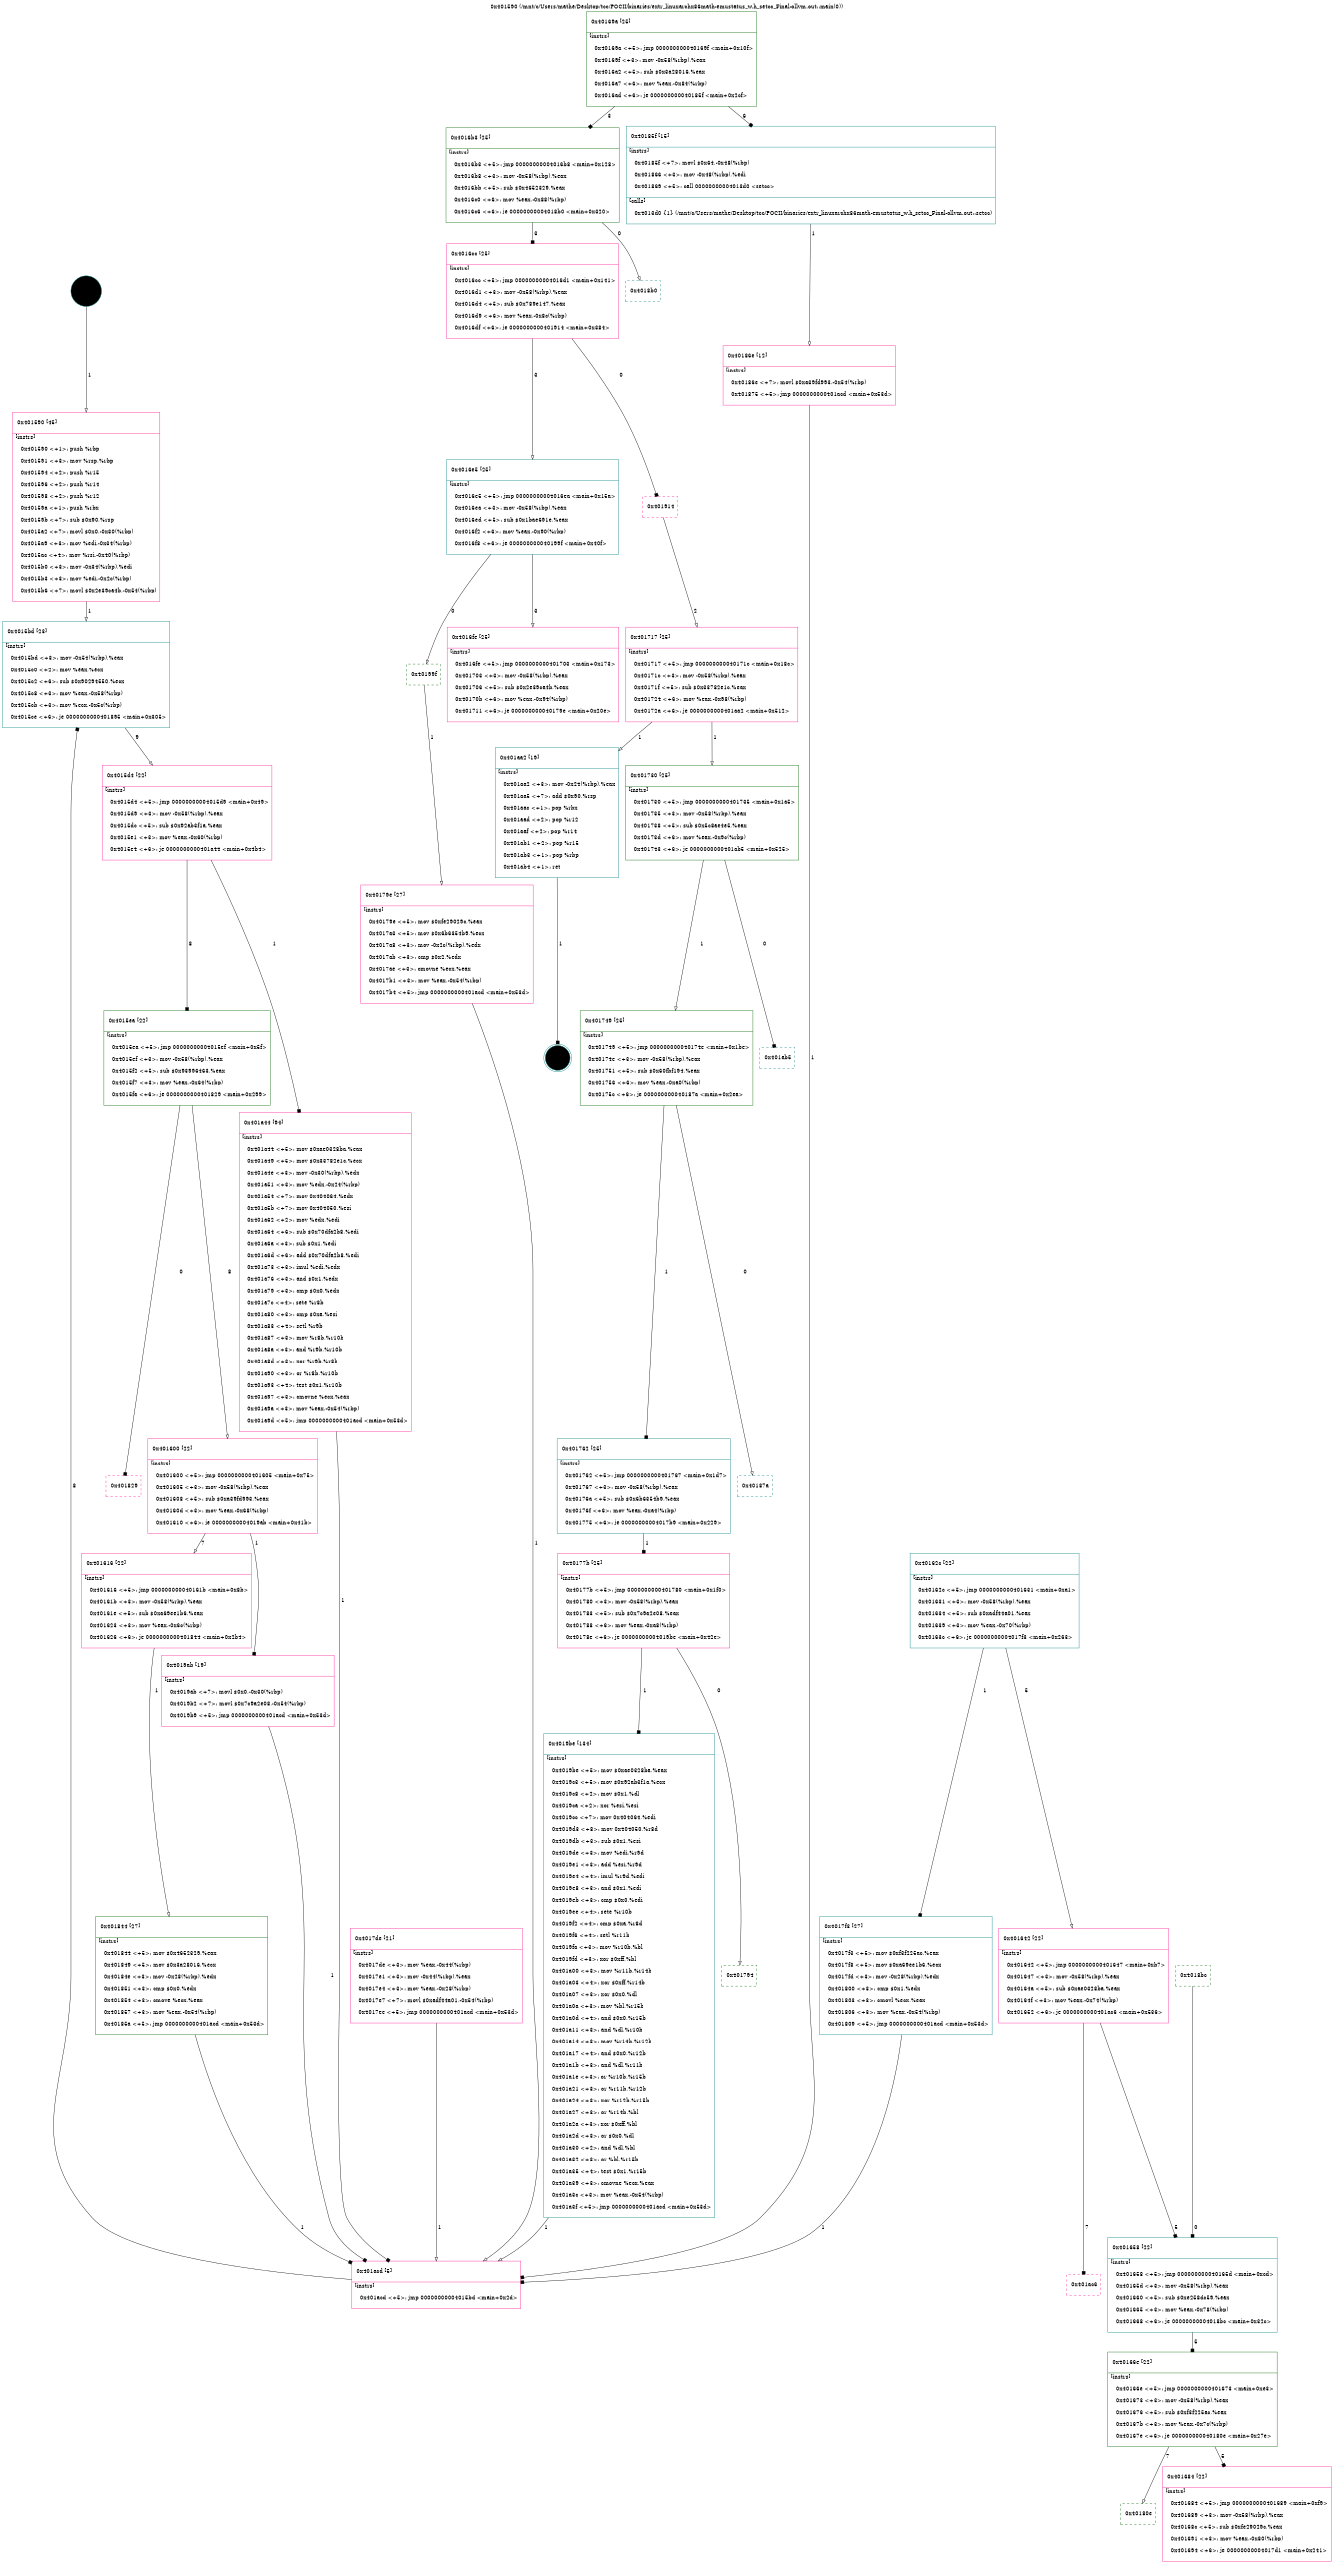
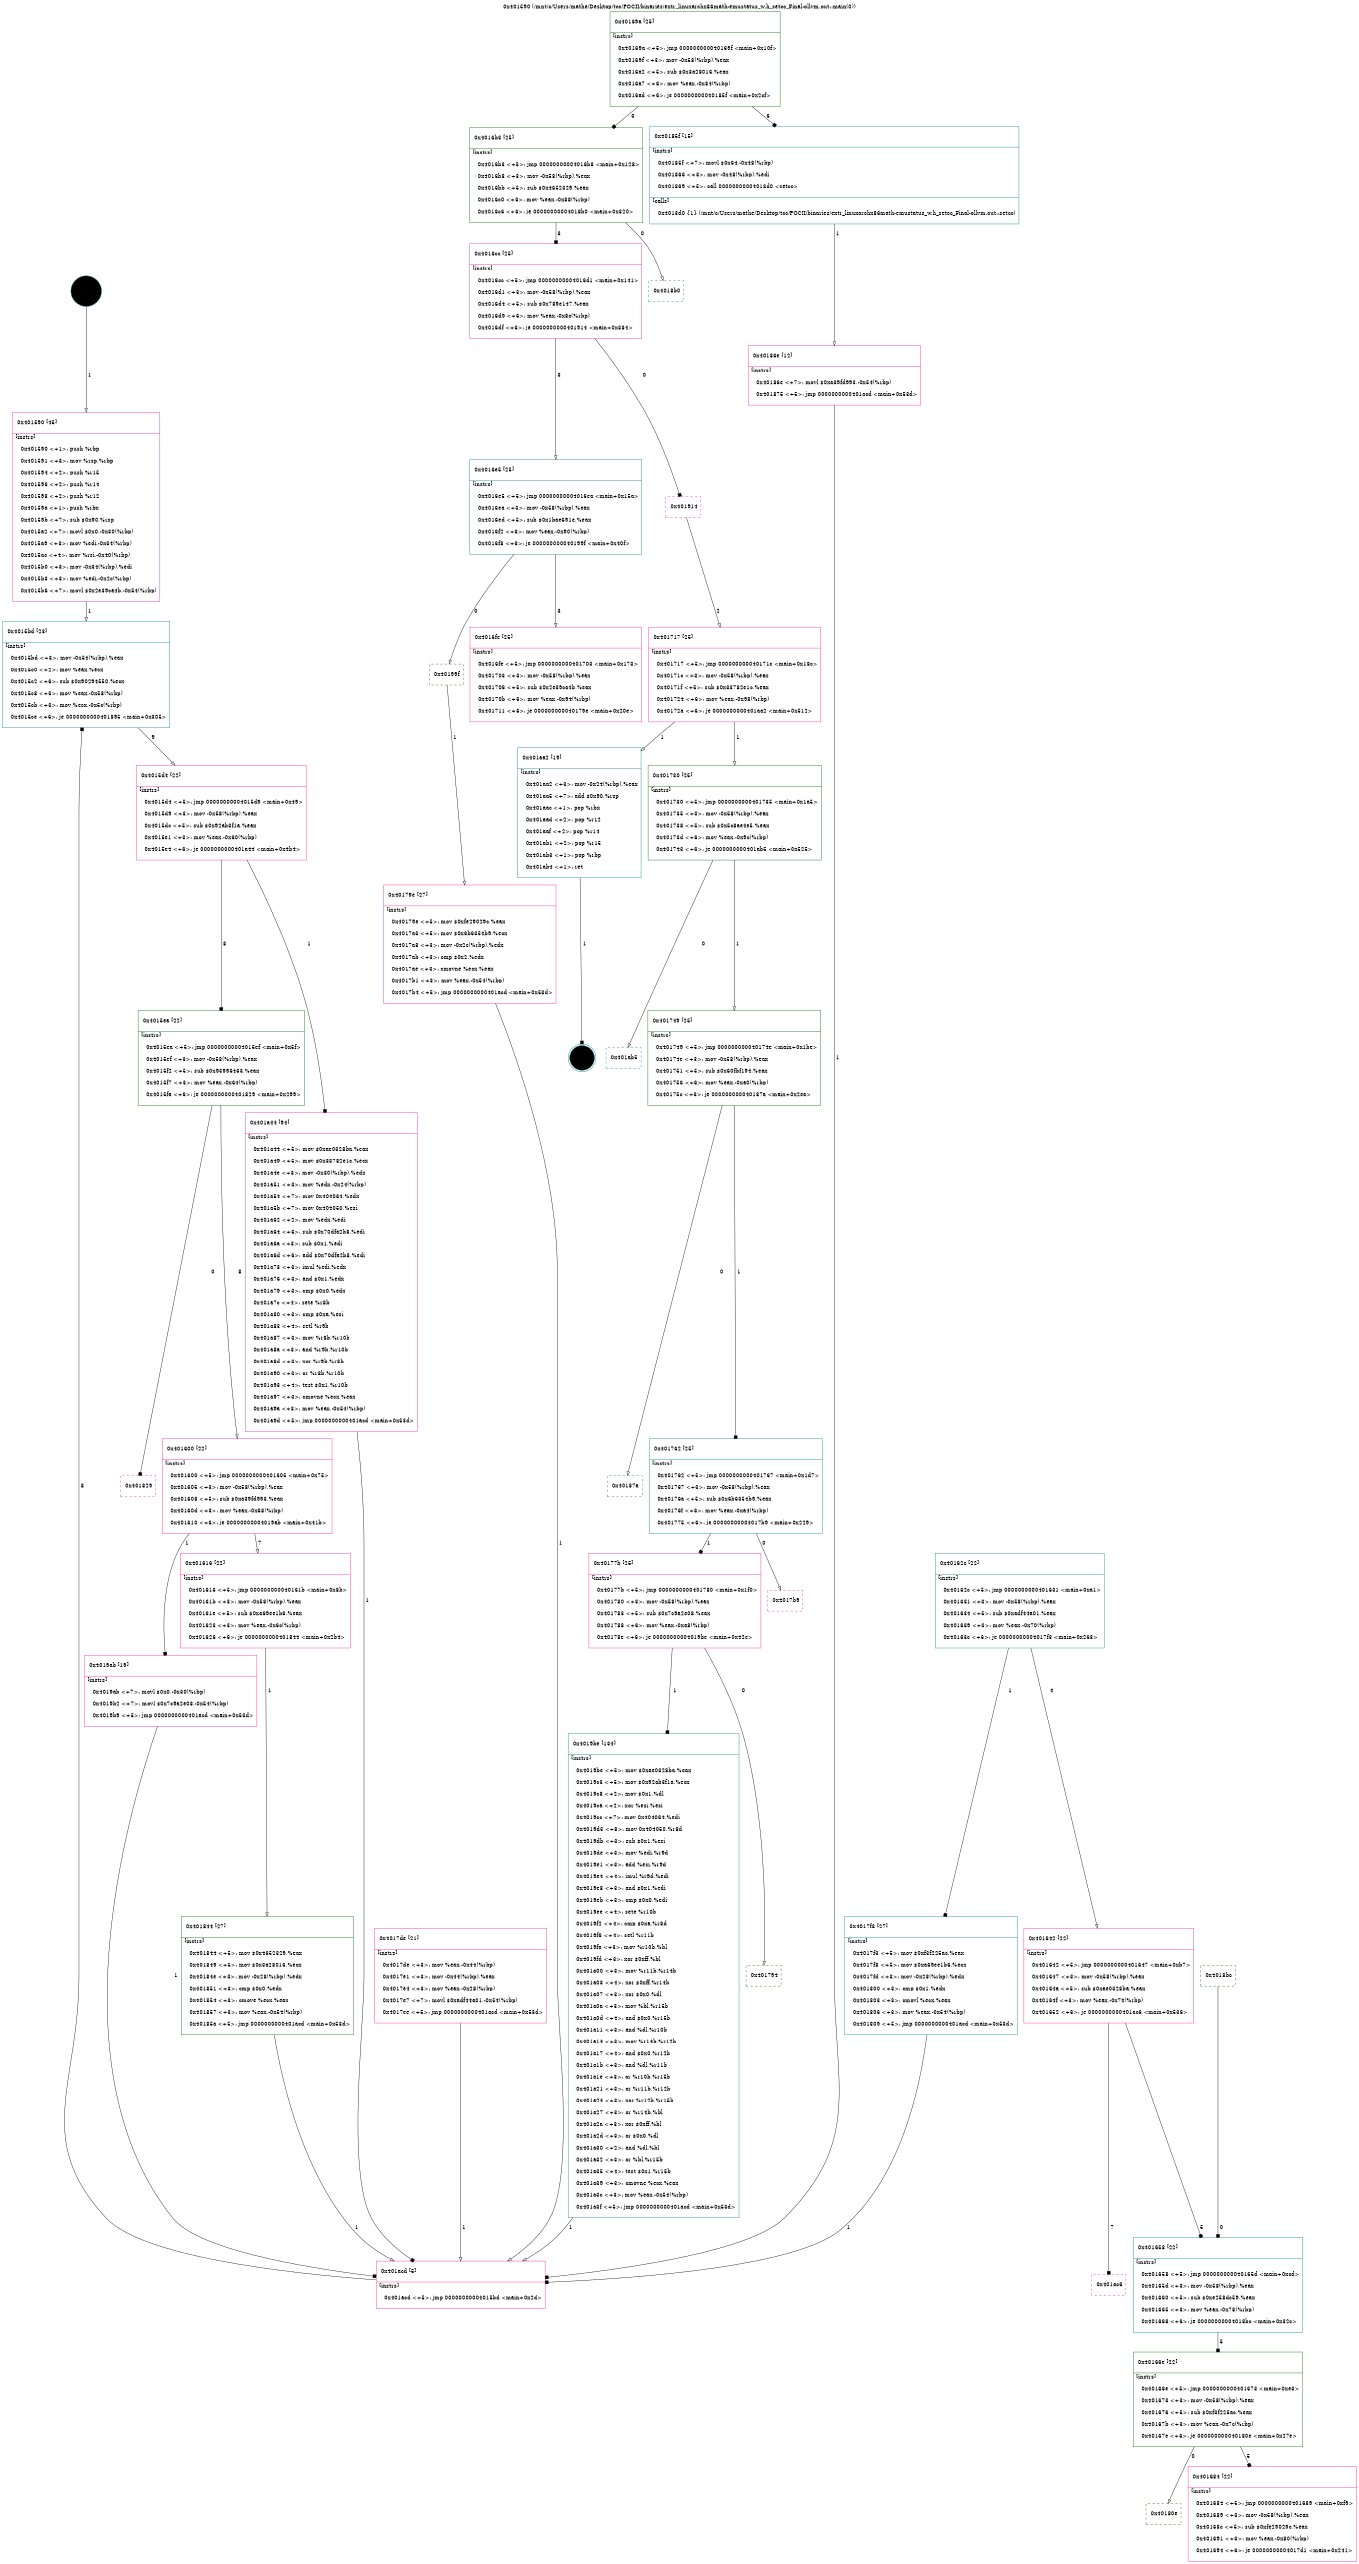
edge "0x401730 [25]" -> "0x401ab5": arrowhead box -> onormal
node "0x4017b9": added
edge "0x40162c [22]" -> "0x401642 [22]": label " 5" -> " 4"
edge "0x401844 [27]" -> "0x401acd [5]": arrowhead box -> onormal
edge "0x40166e [22]" -> "0x40180e": label " 7" -> " 0"
